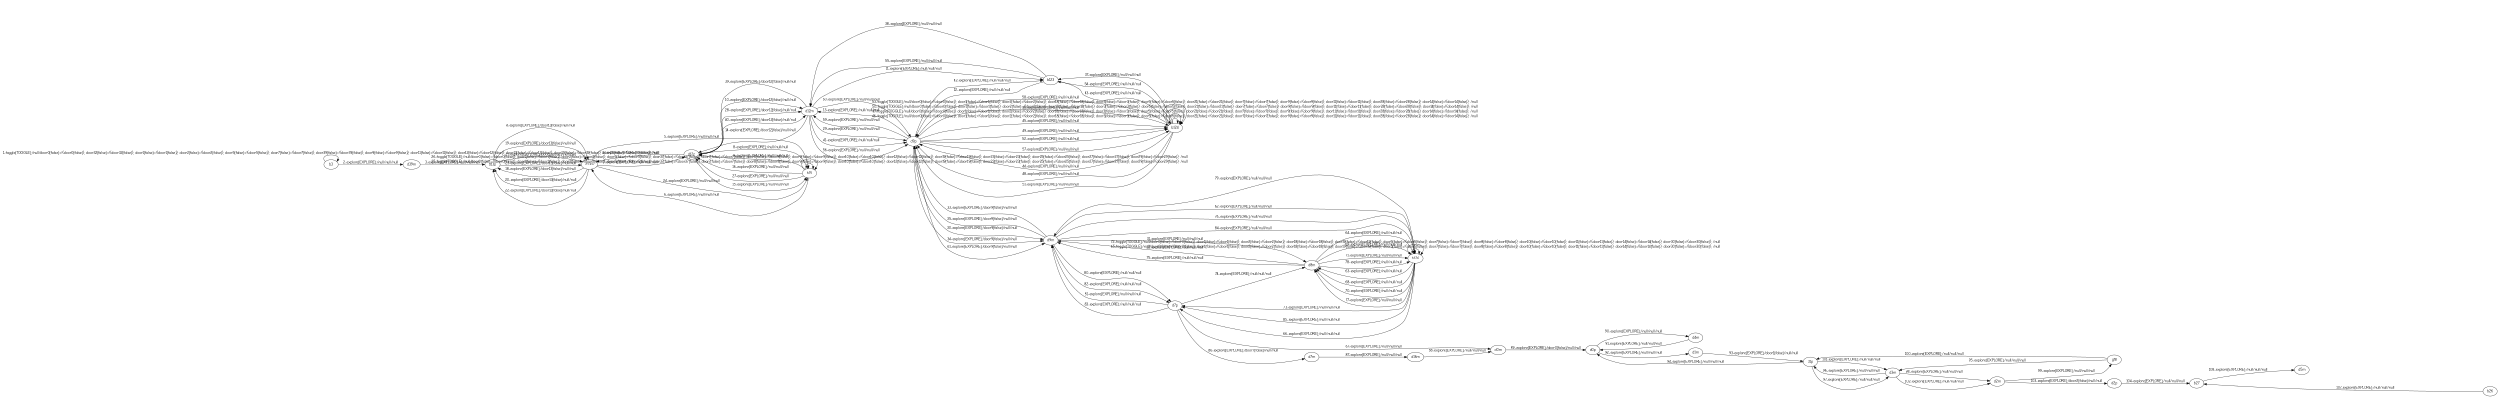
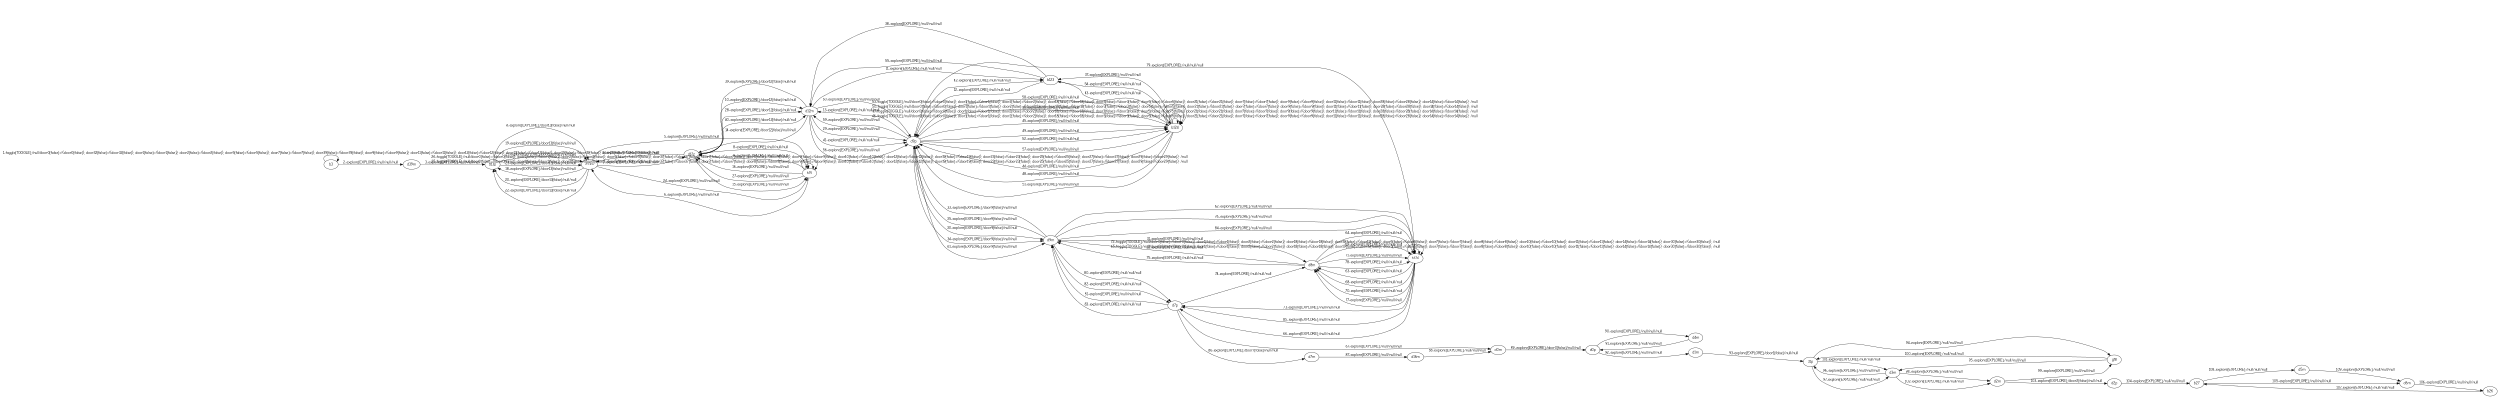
edge "b126" -> "d9m": now "b126" -> "d9p"
edge "d1p" -> "d0p": now "d1p" -> "gf8"
node "d6m": added
